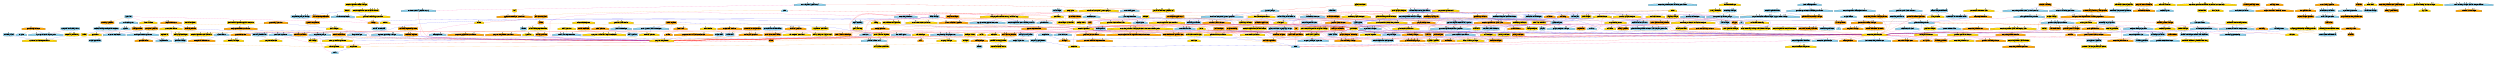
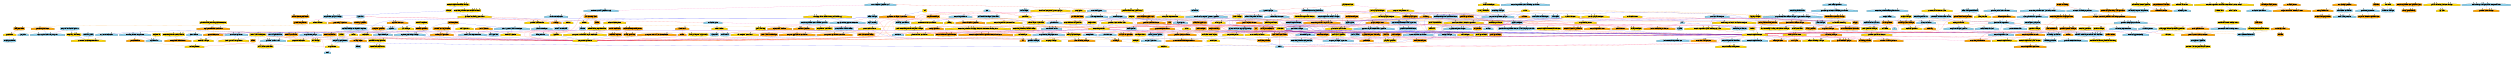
node "Cold Fusion Developer (Consultant)": added
